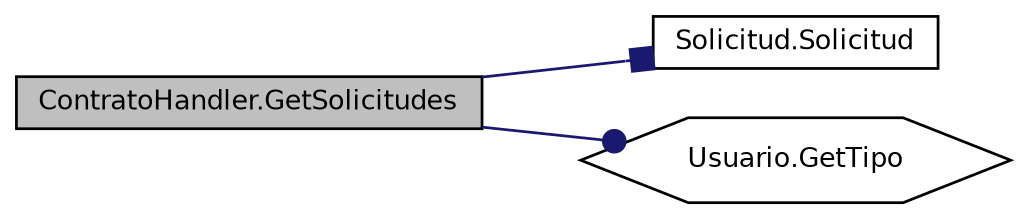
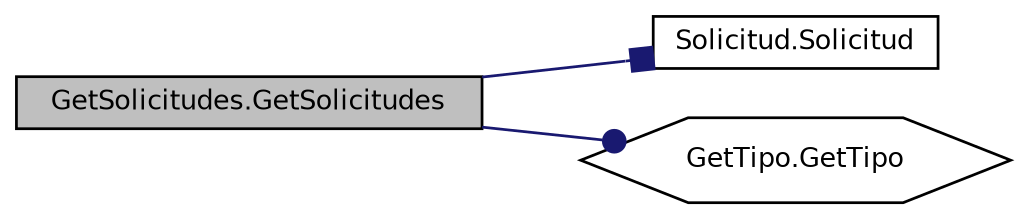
node "ContratoHandler.GetSolicitudes": label "ContratoHandler.GetSolicitudes" -> "GetSolicitudes.GetSolicitudes"
node "Usuario.GetTipo": label "Usuario.GetTipo" -> "GetTipo.GetTipo"
